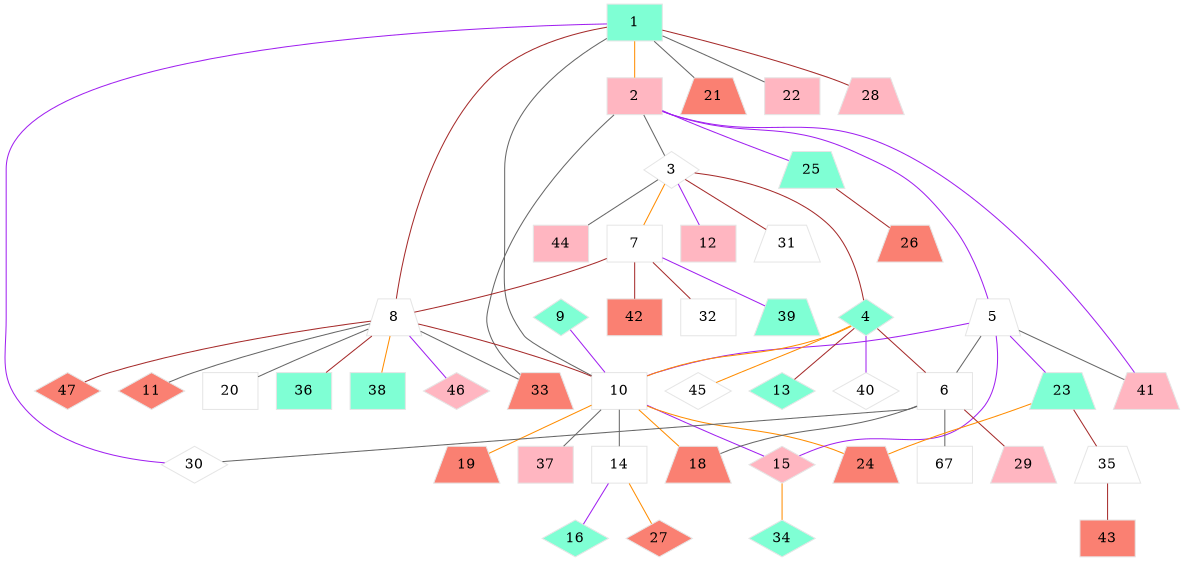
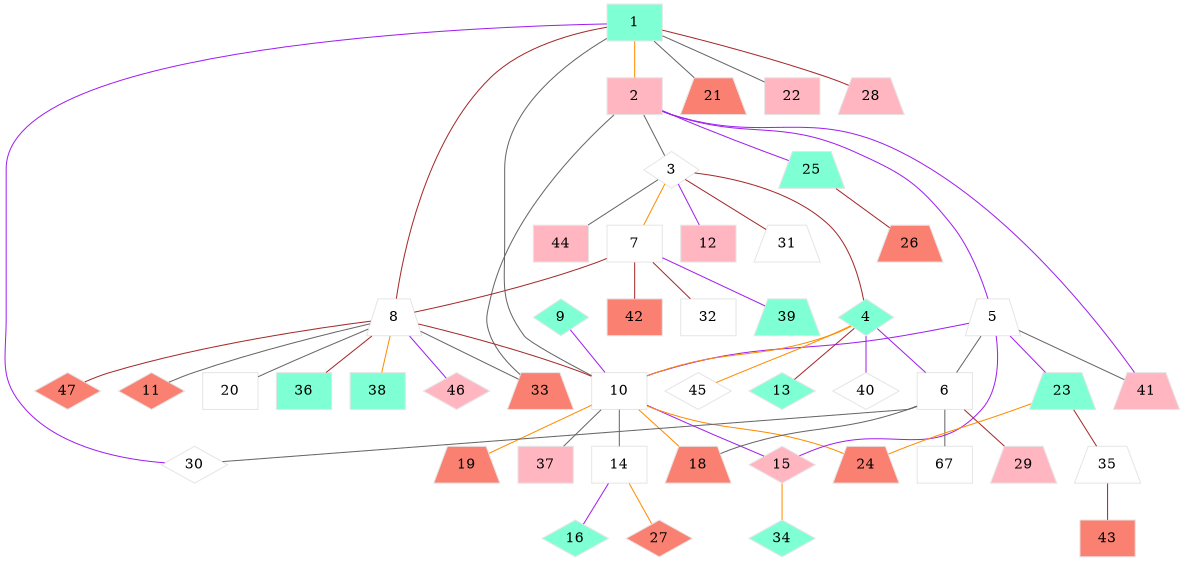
edge "4" -- "6": color brown -> purple
